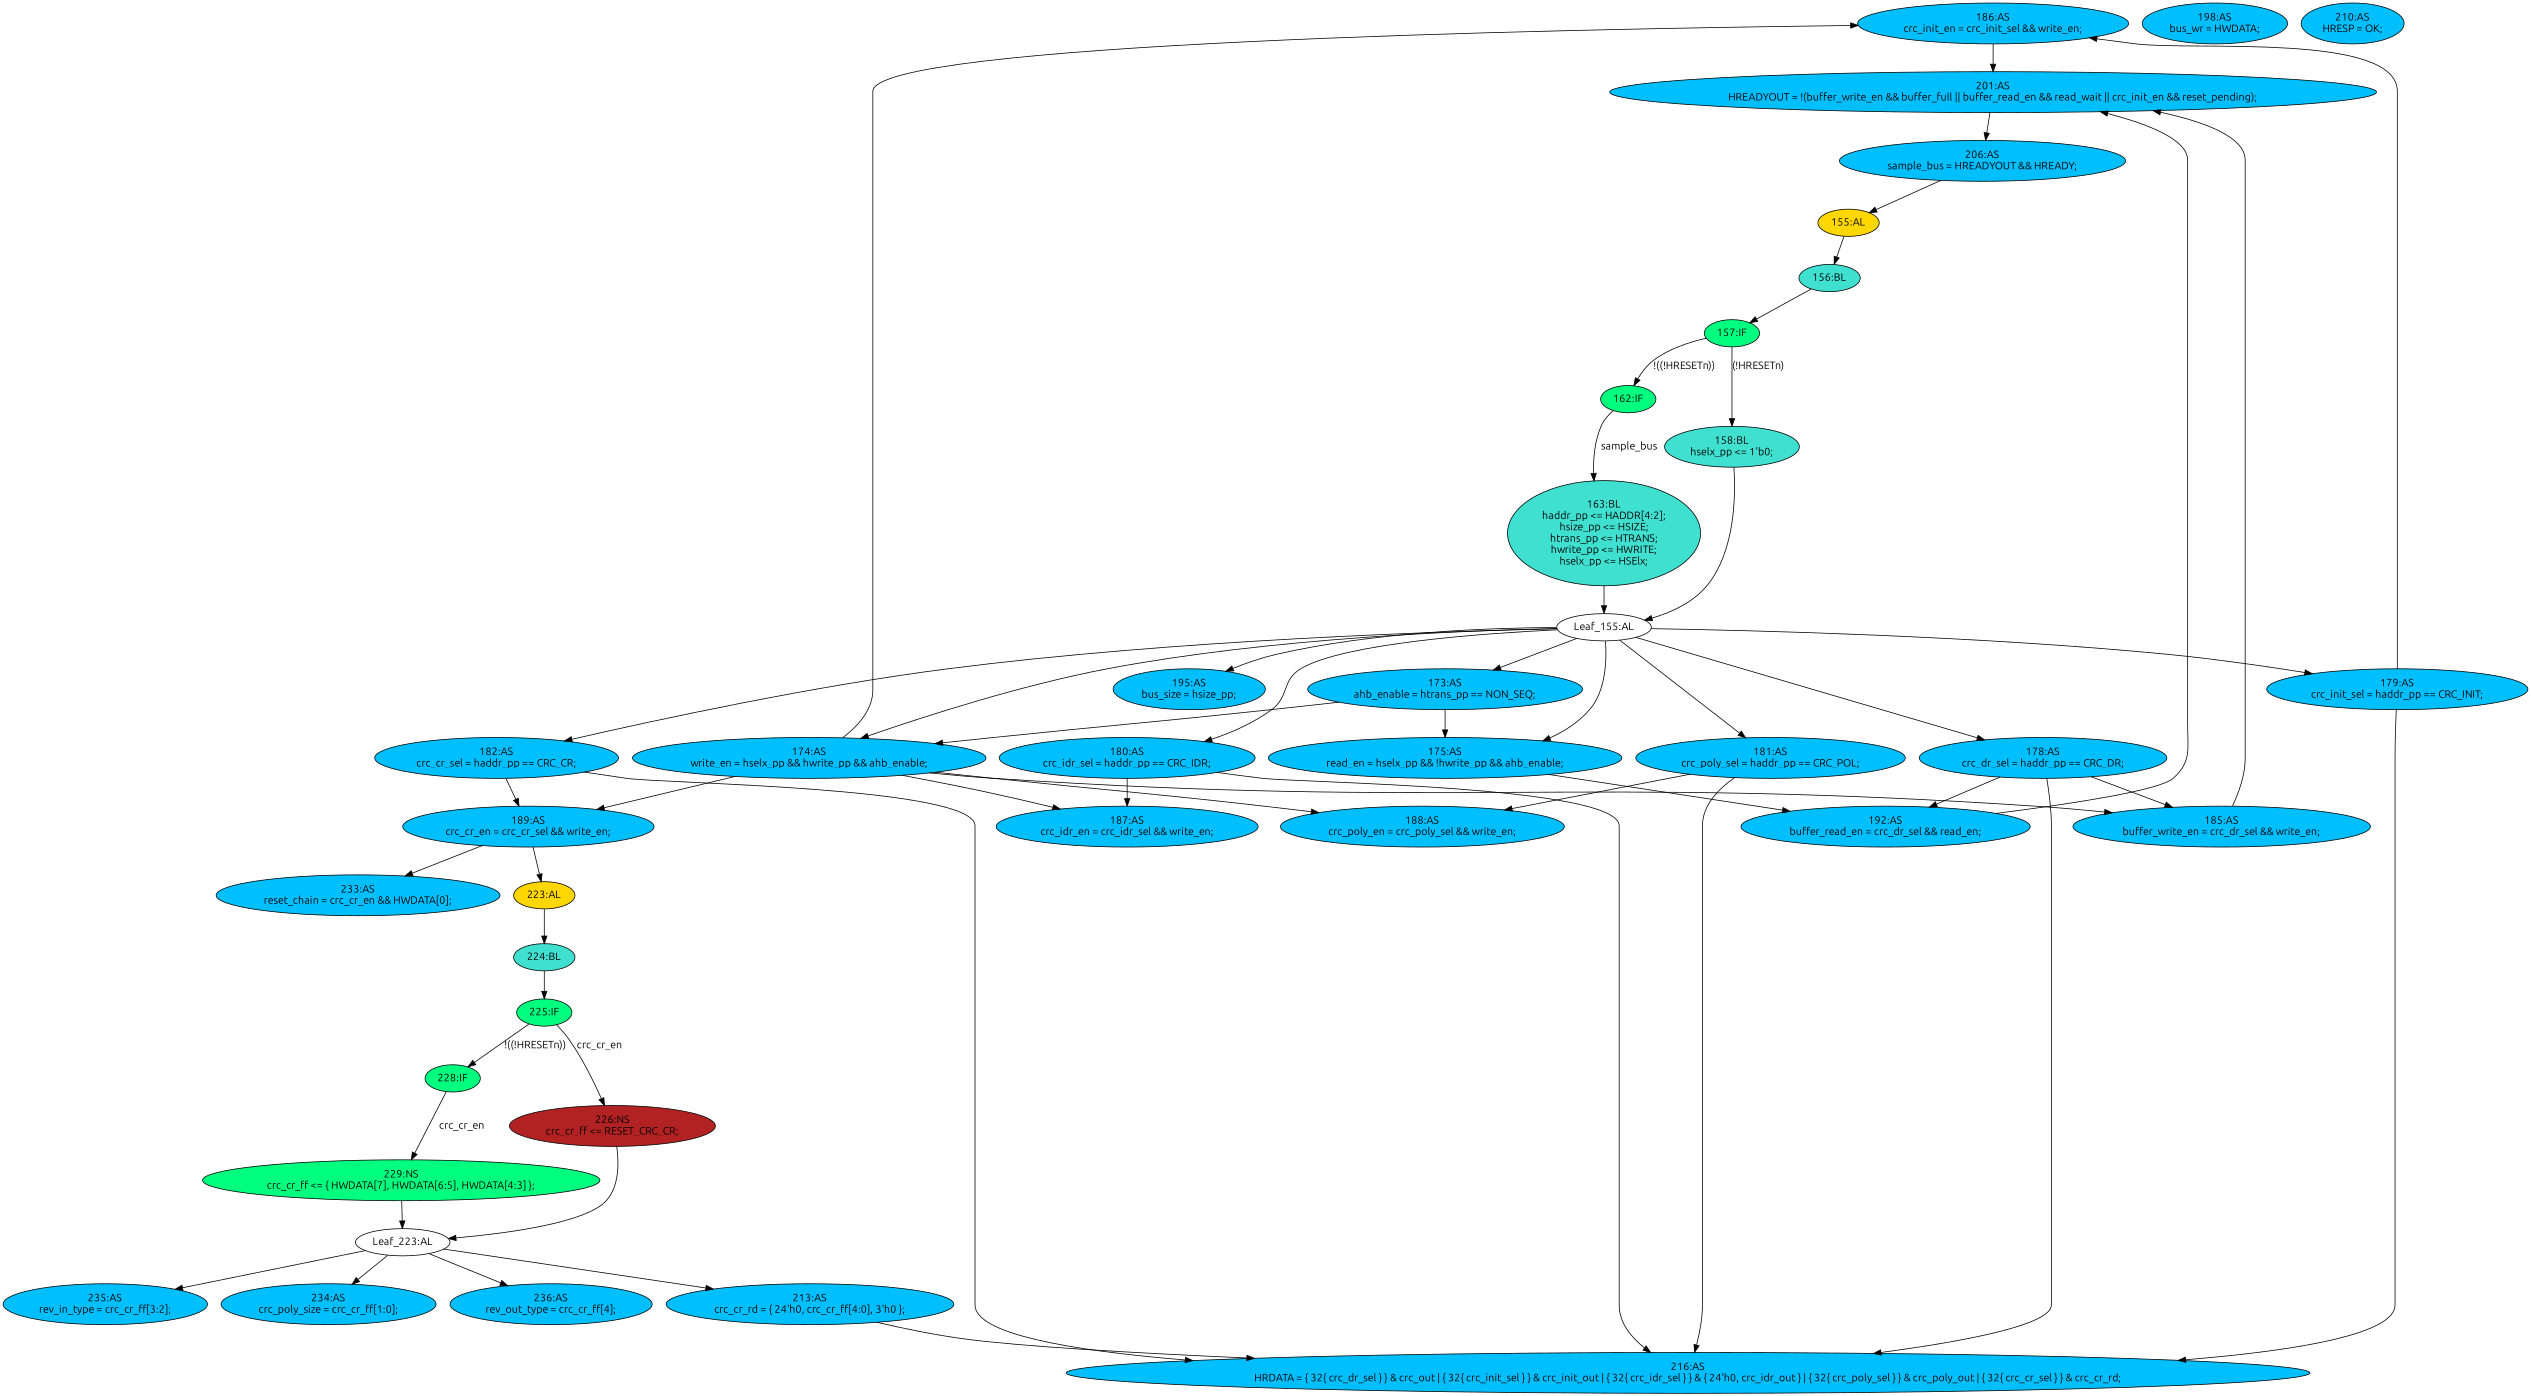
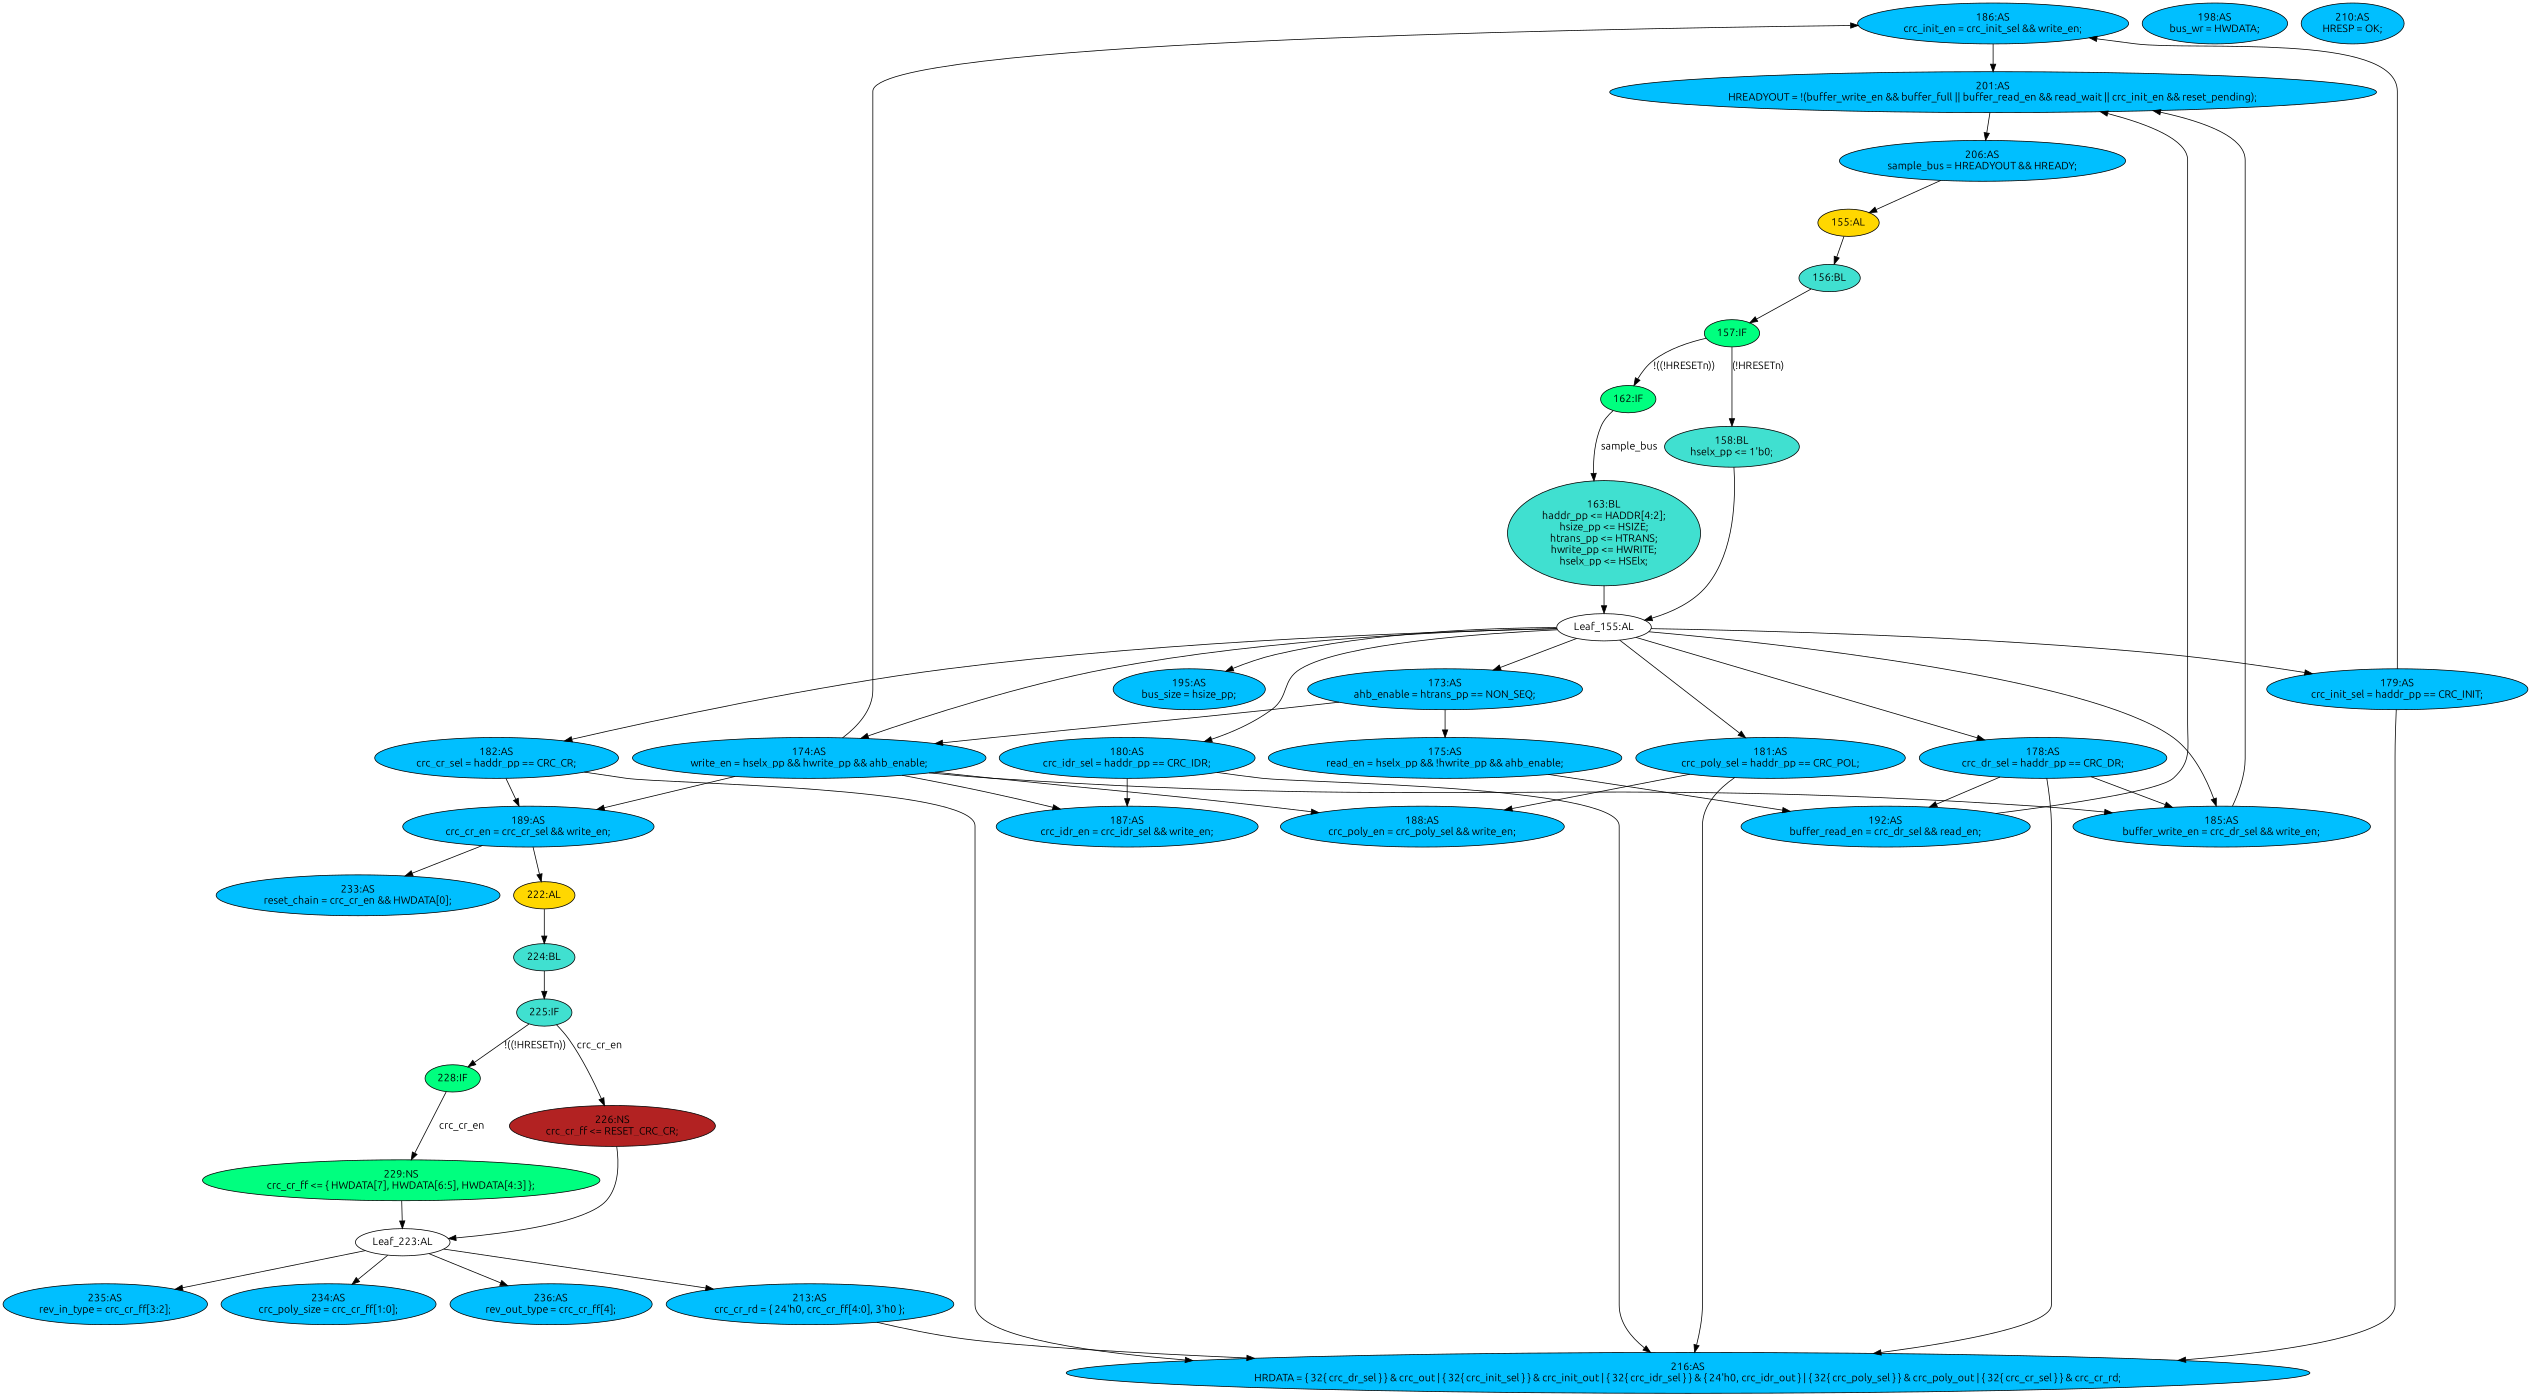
edge "Leaf_155:AL" -> "175:AS read_en = hselx_pp && !hwrite_pp && ahb_enable;": now "Leaf_155:AL" -> "185:AS buffer_write_en = crc_dr_sel && write_en;"
node "223:AL": label "223:AL" -> "222:AL"
node "225:IF": fillcolor springgreen -> turquoise
